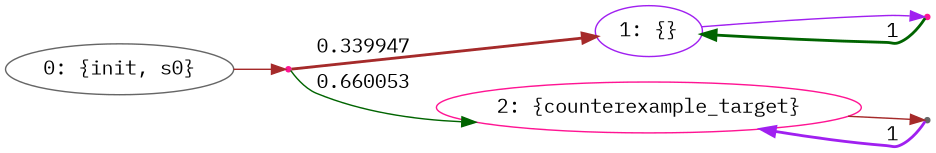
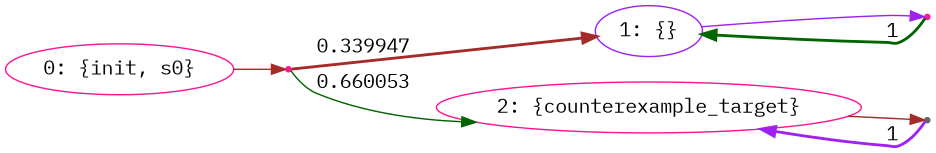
node "0: {init, s0}": color gray40 -> deeppink
